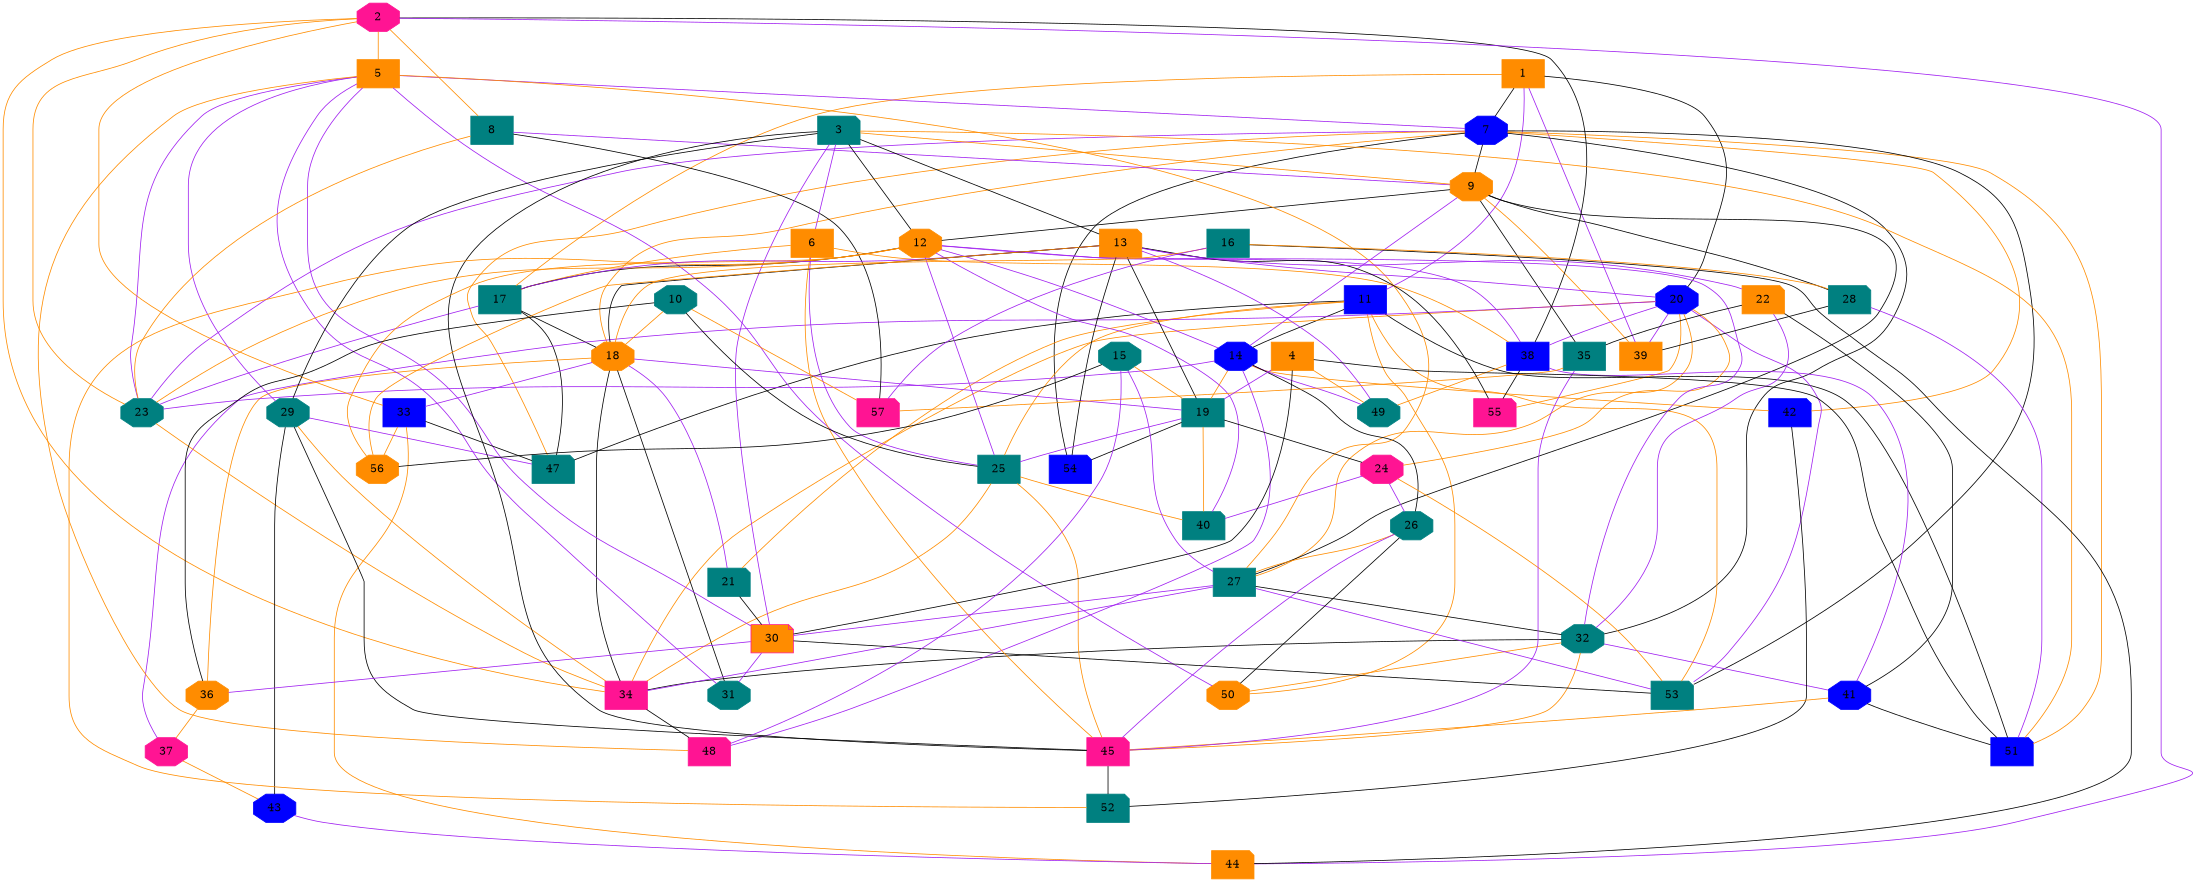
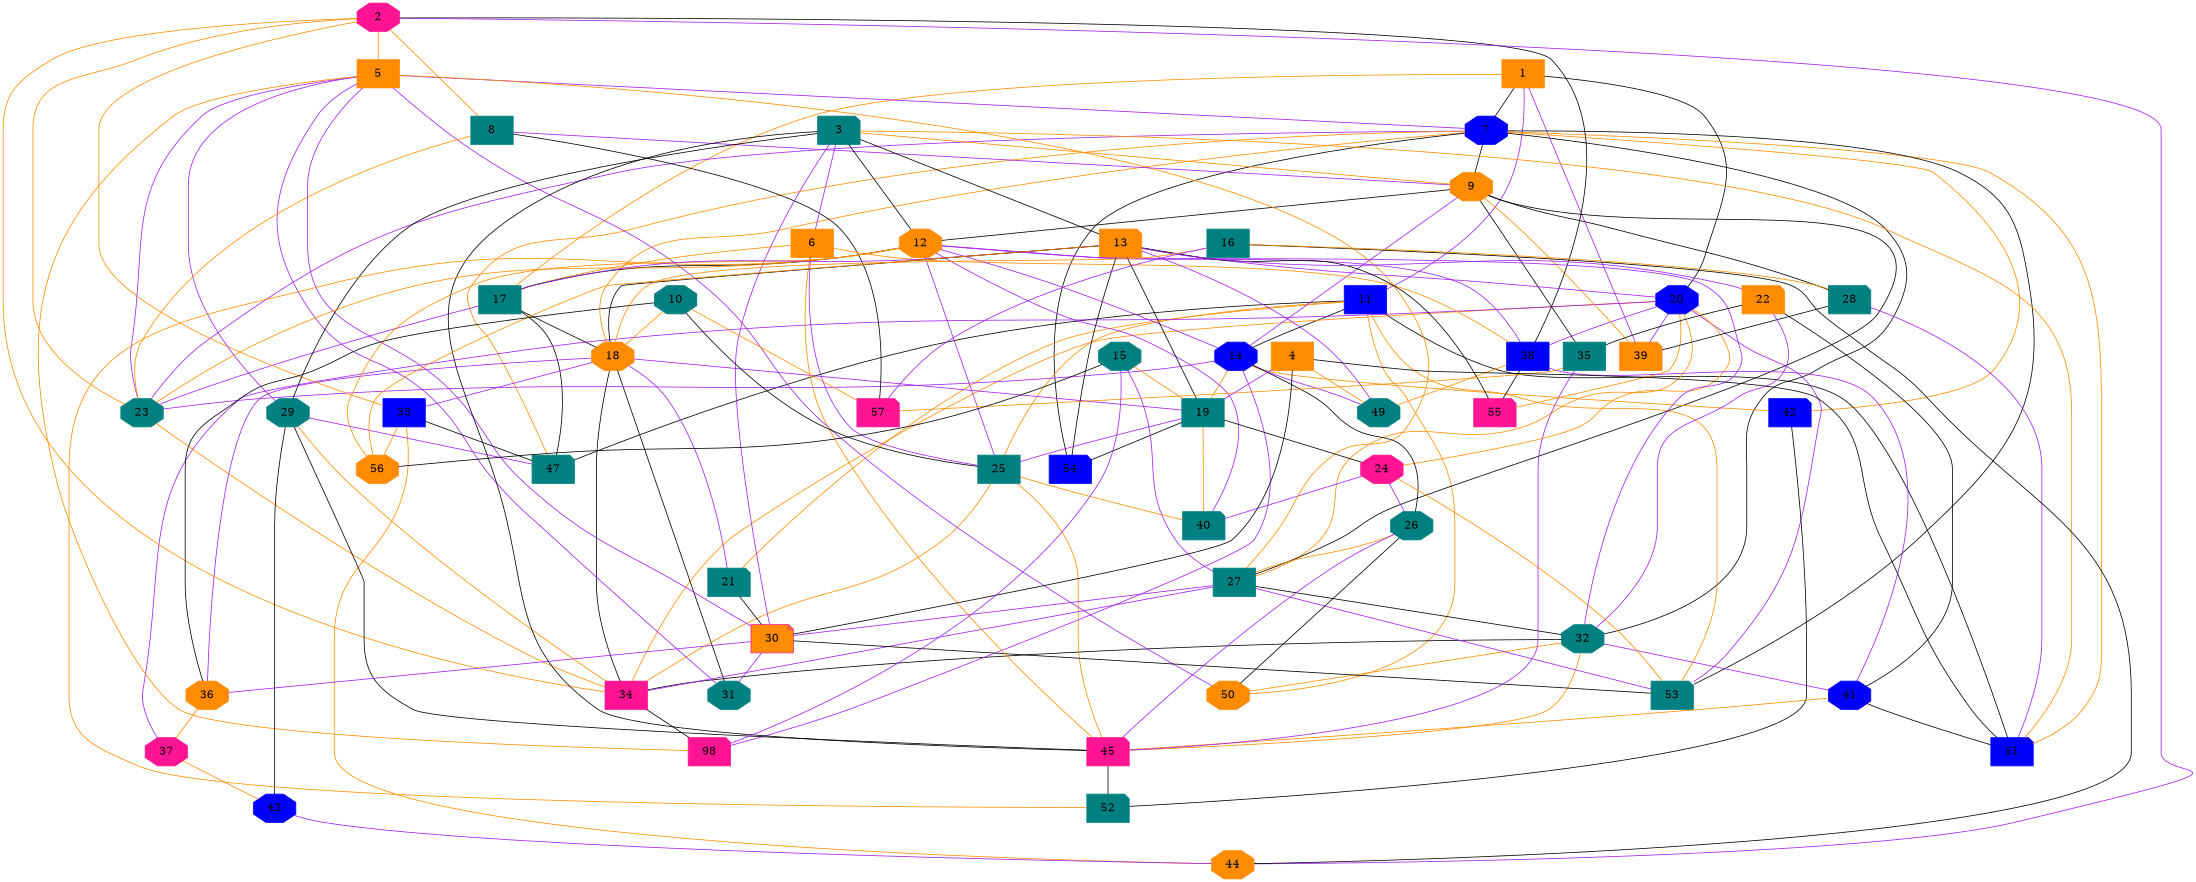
node "39": shape box -> note
edge "18" -- "36": color darkorange -> purple
node "48": label "48" -> "98"
node "44": shape note -> octagon
